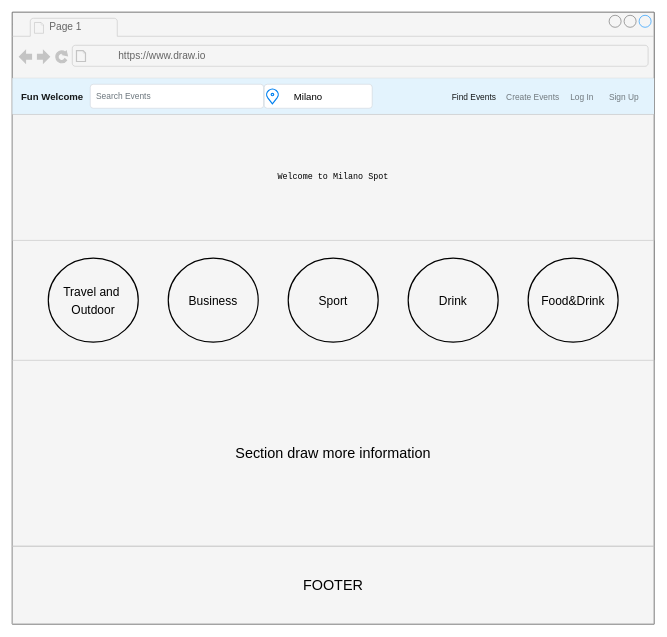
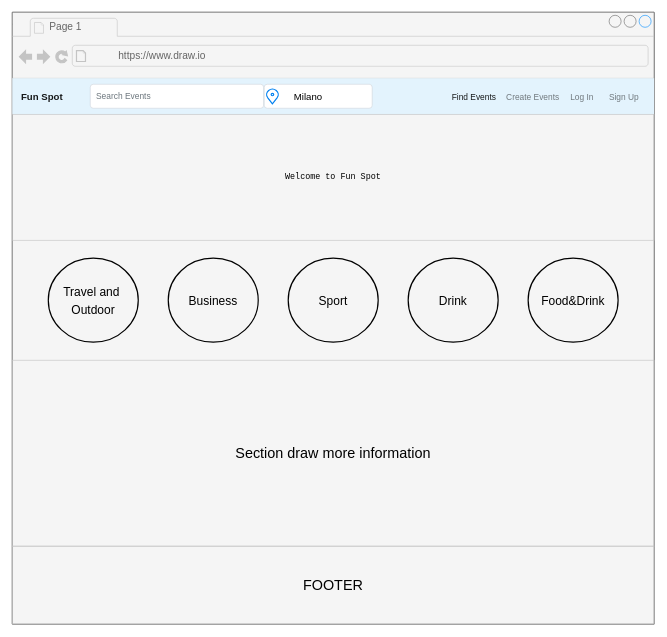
node "Fun Welcome": label "Fun Welcome" -> "Fun Spot"
node "Welcome to Milano Spot": label "Welcome to Milano Spot" -> "Welcome to Fun Spot"
